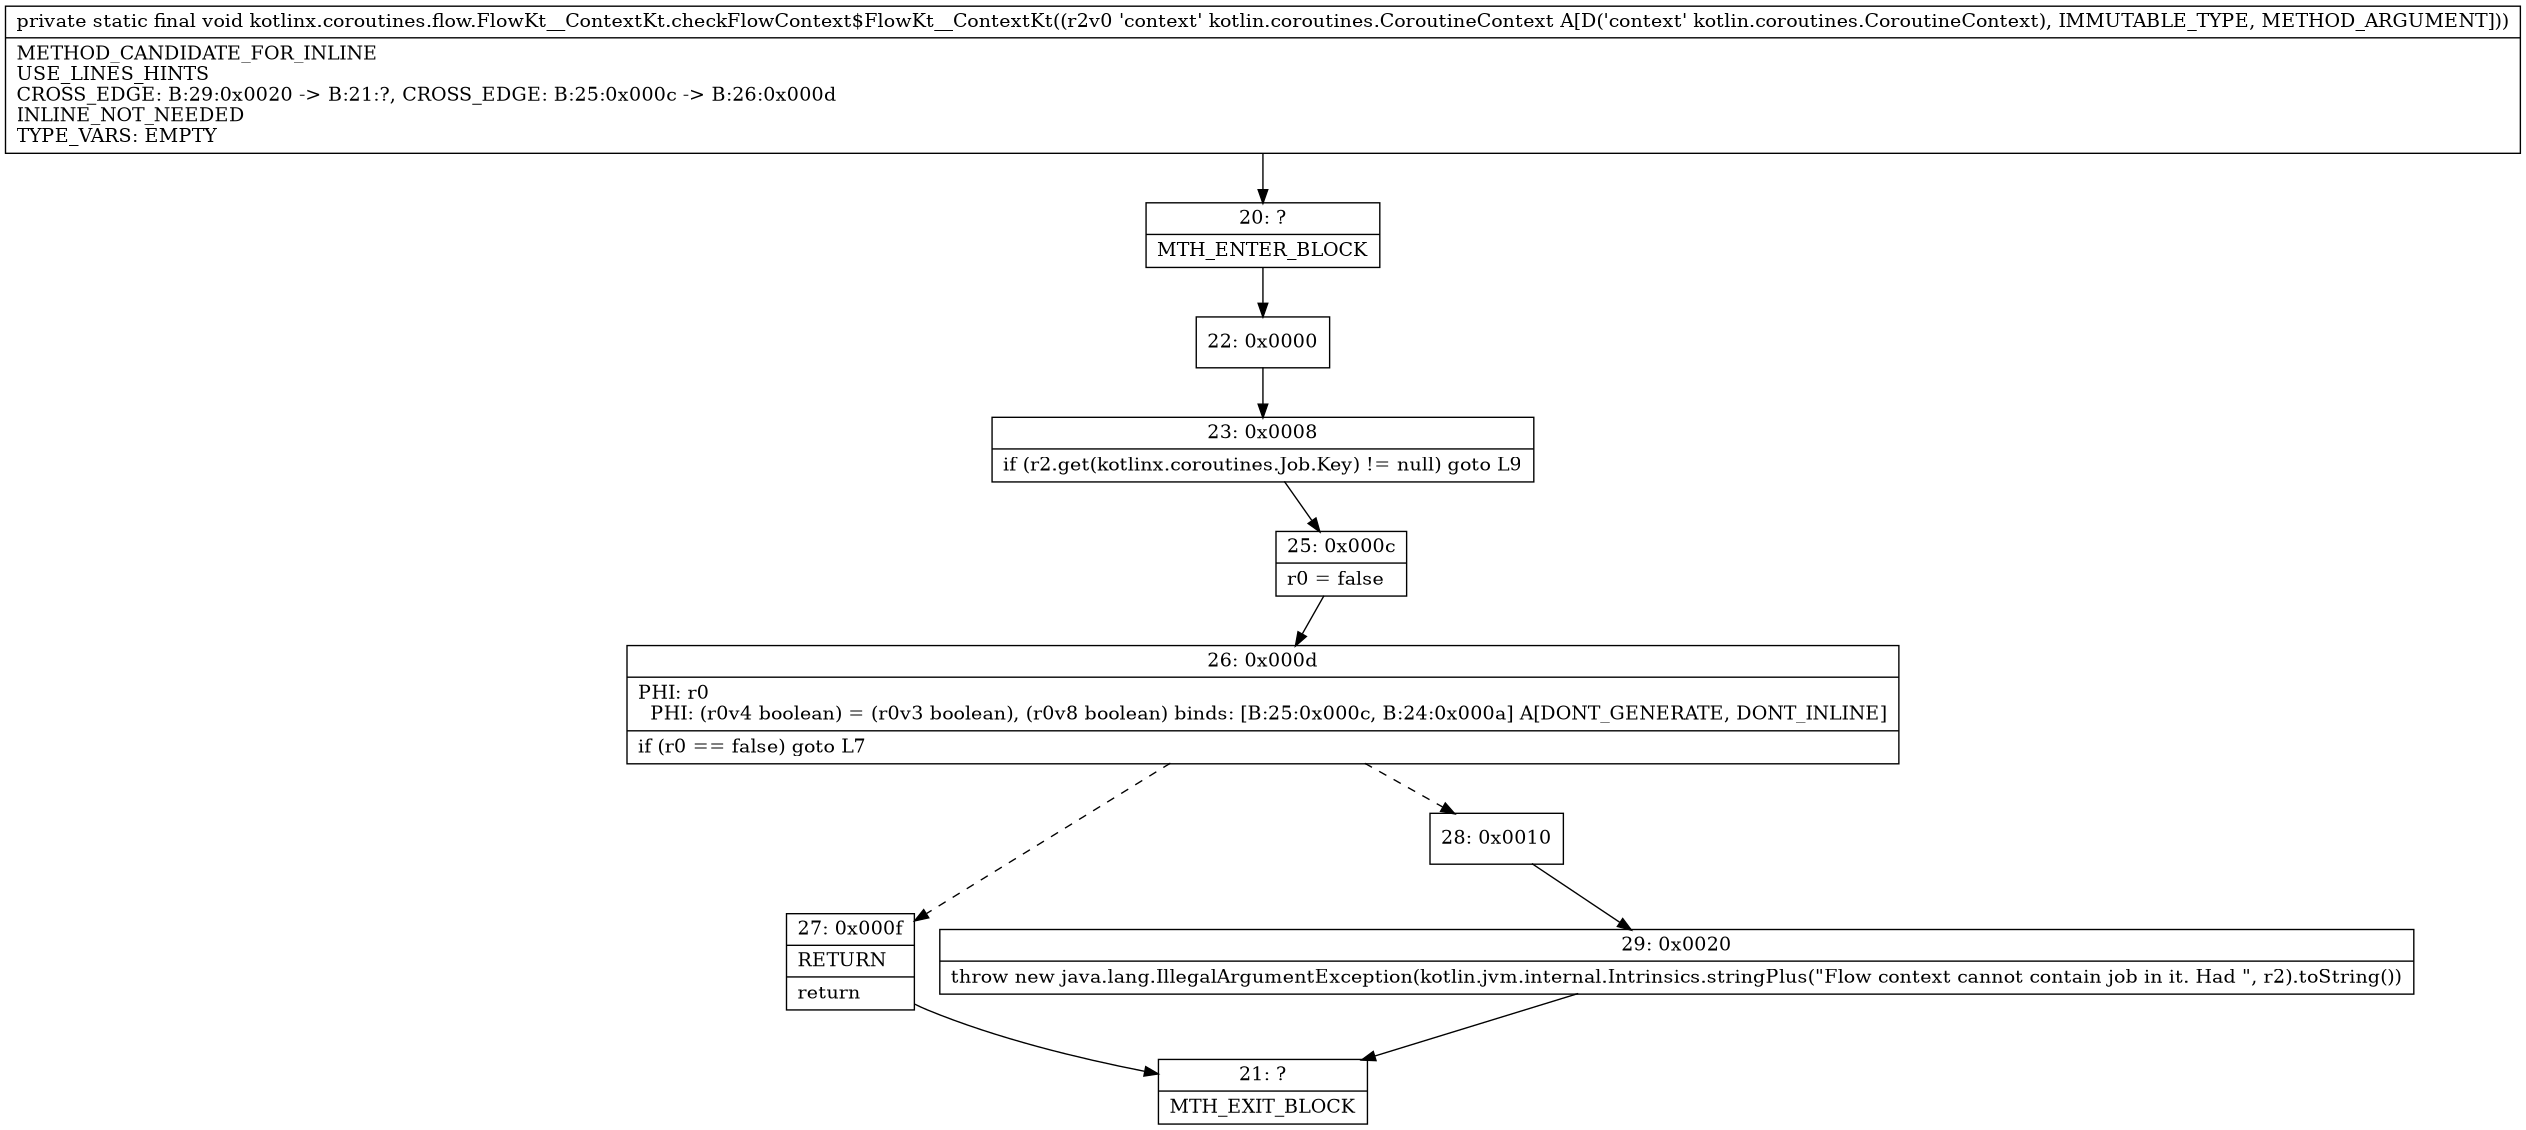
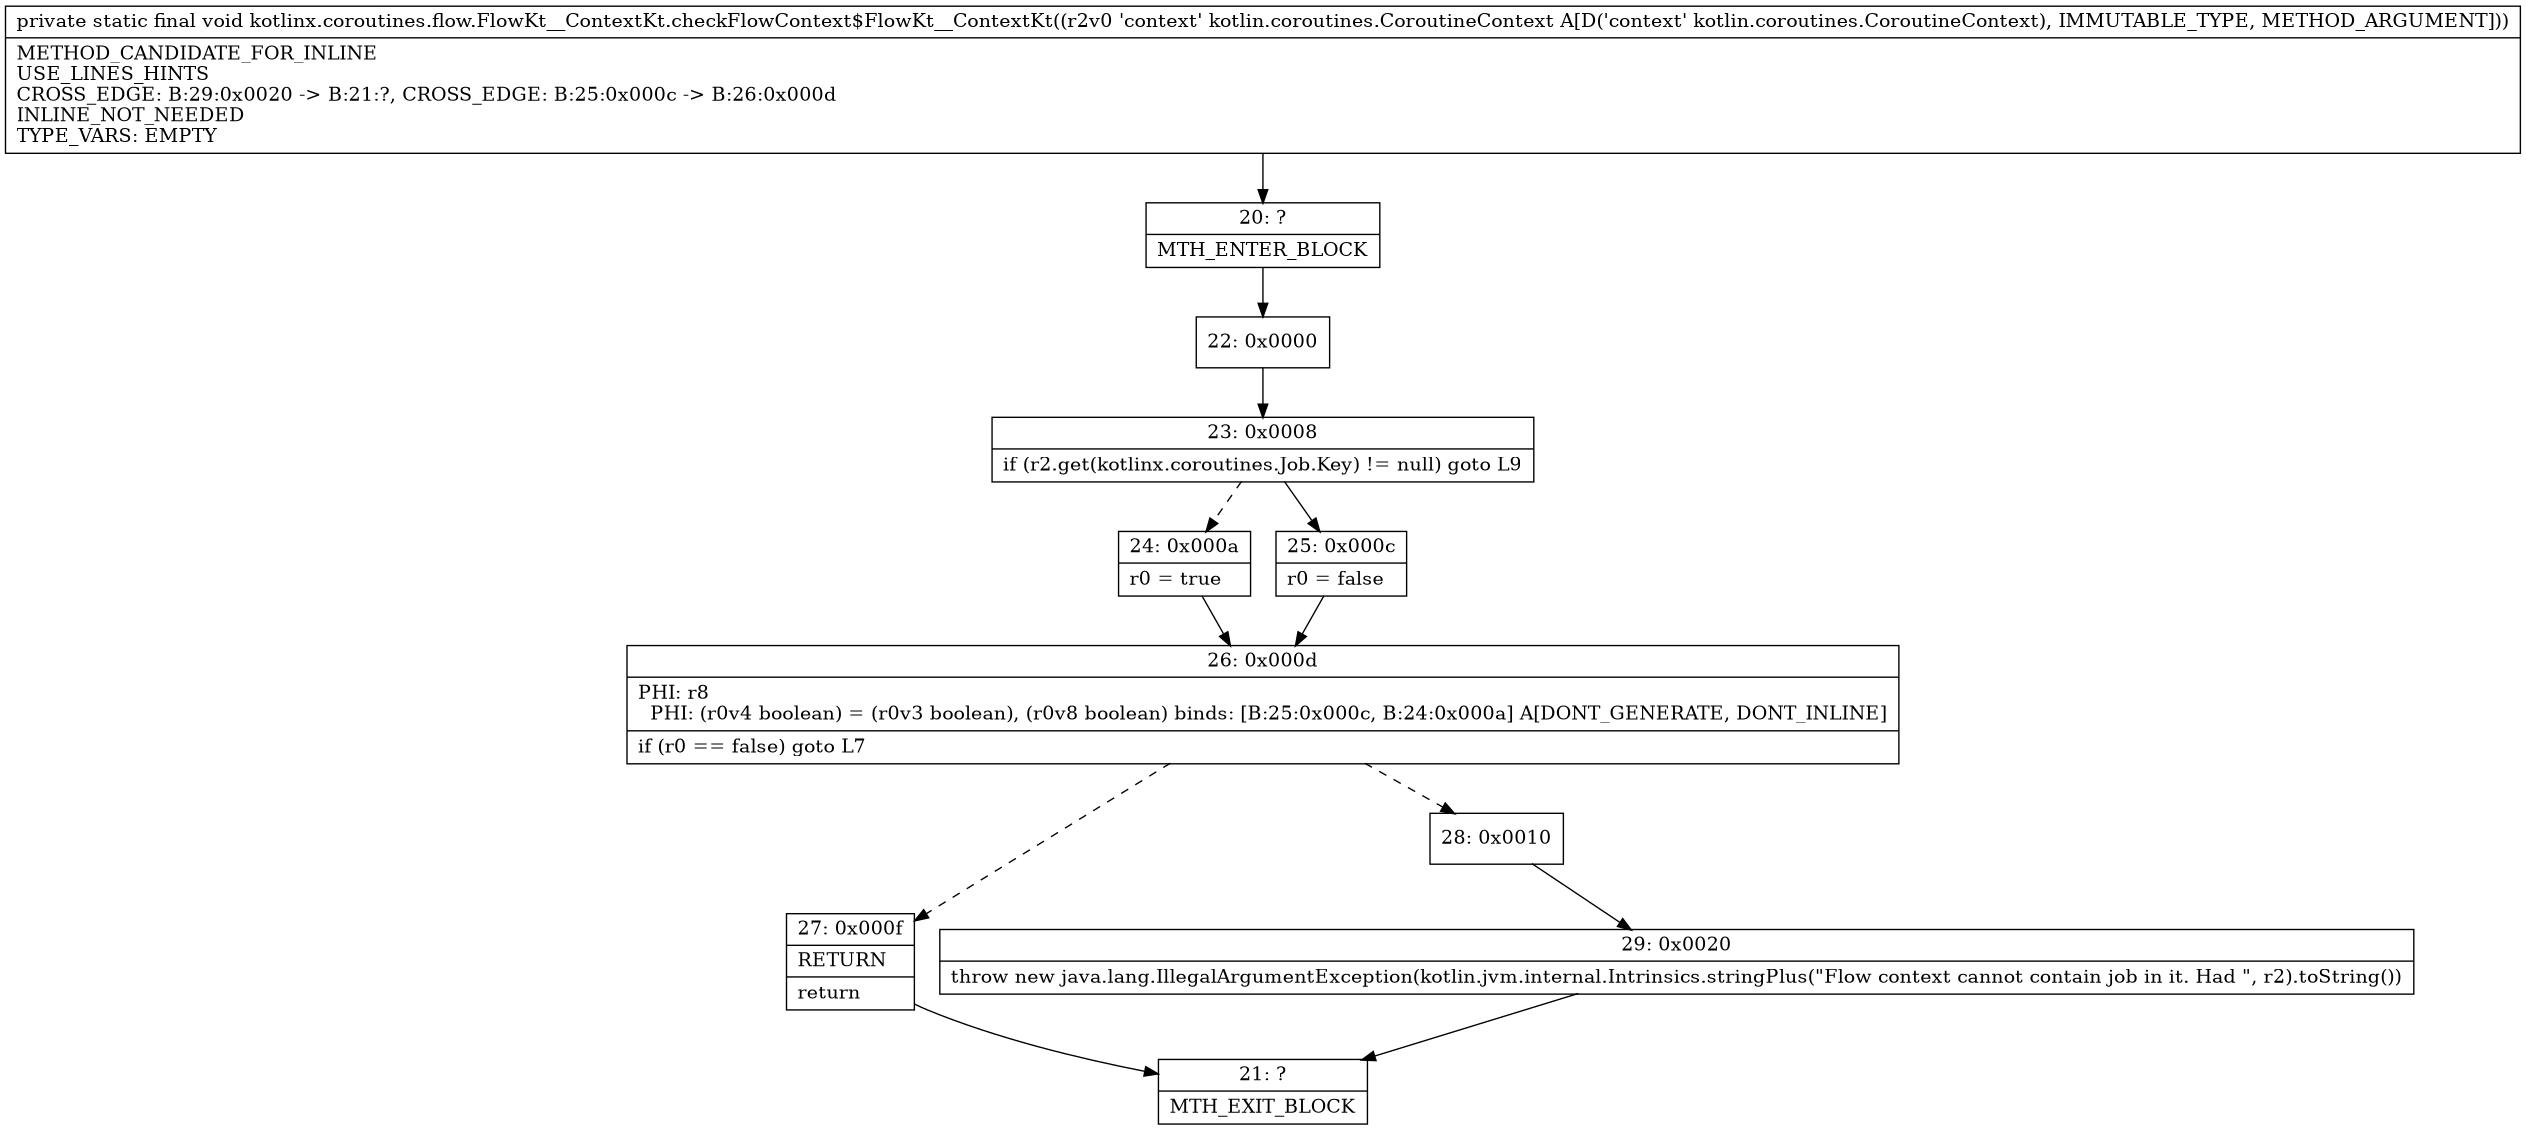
node "24: 0x000a": added
node "26: 0x000d": text "PHI: r0" -> "PHI: r8"
